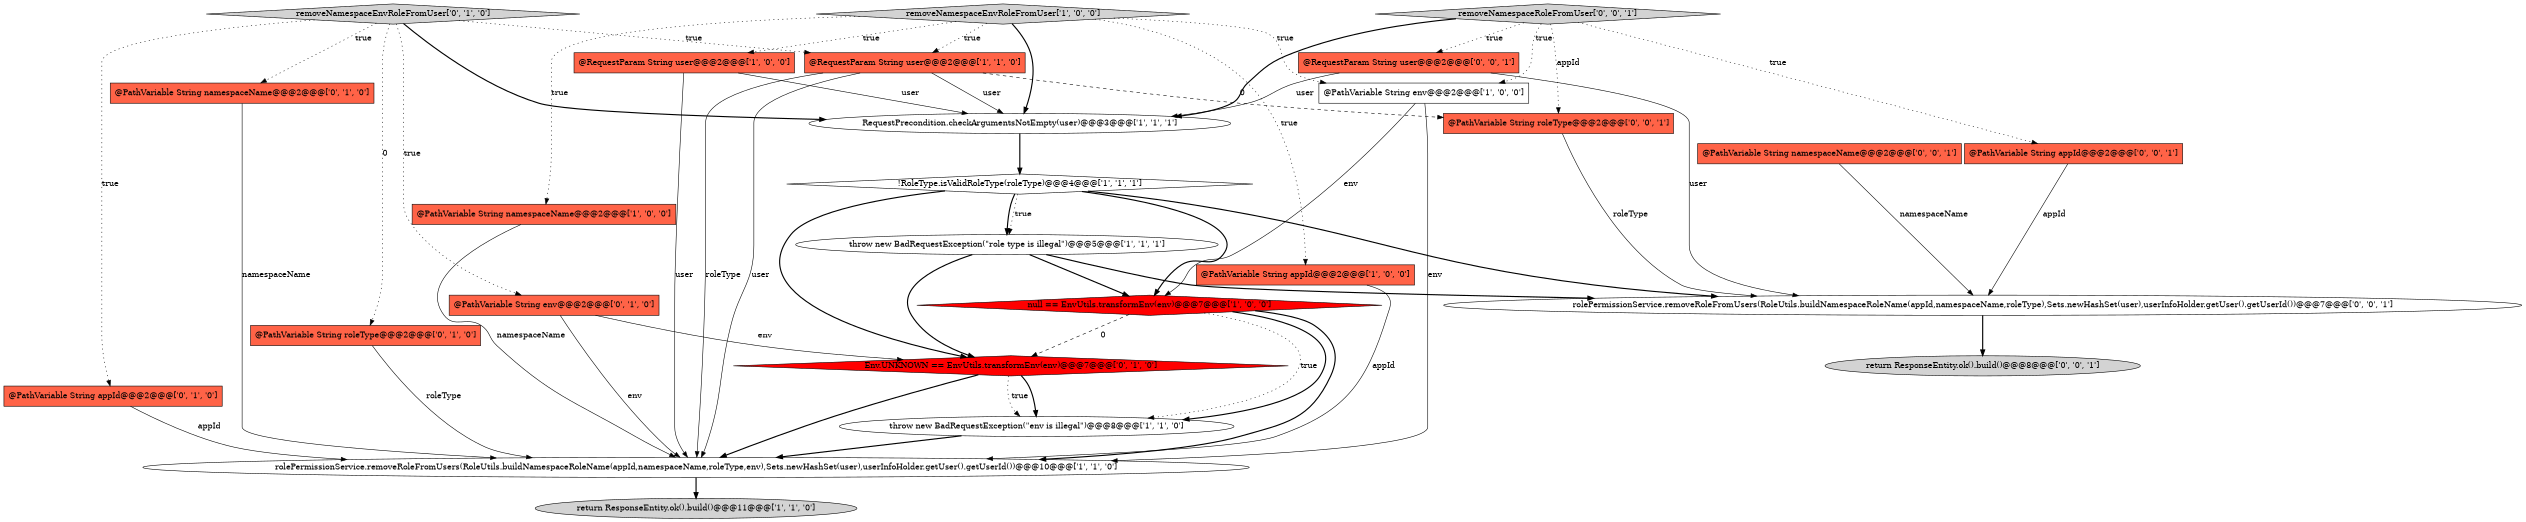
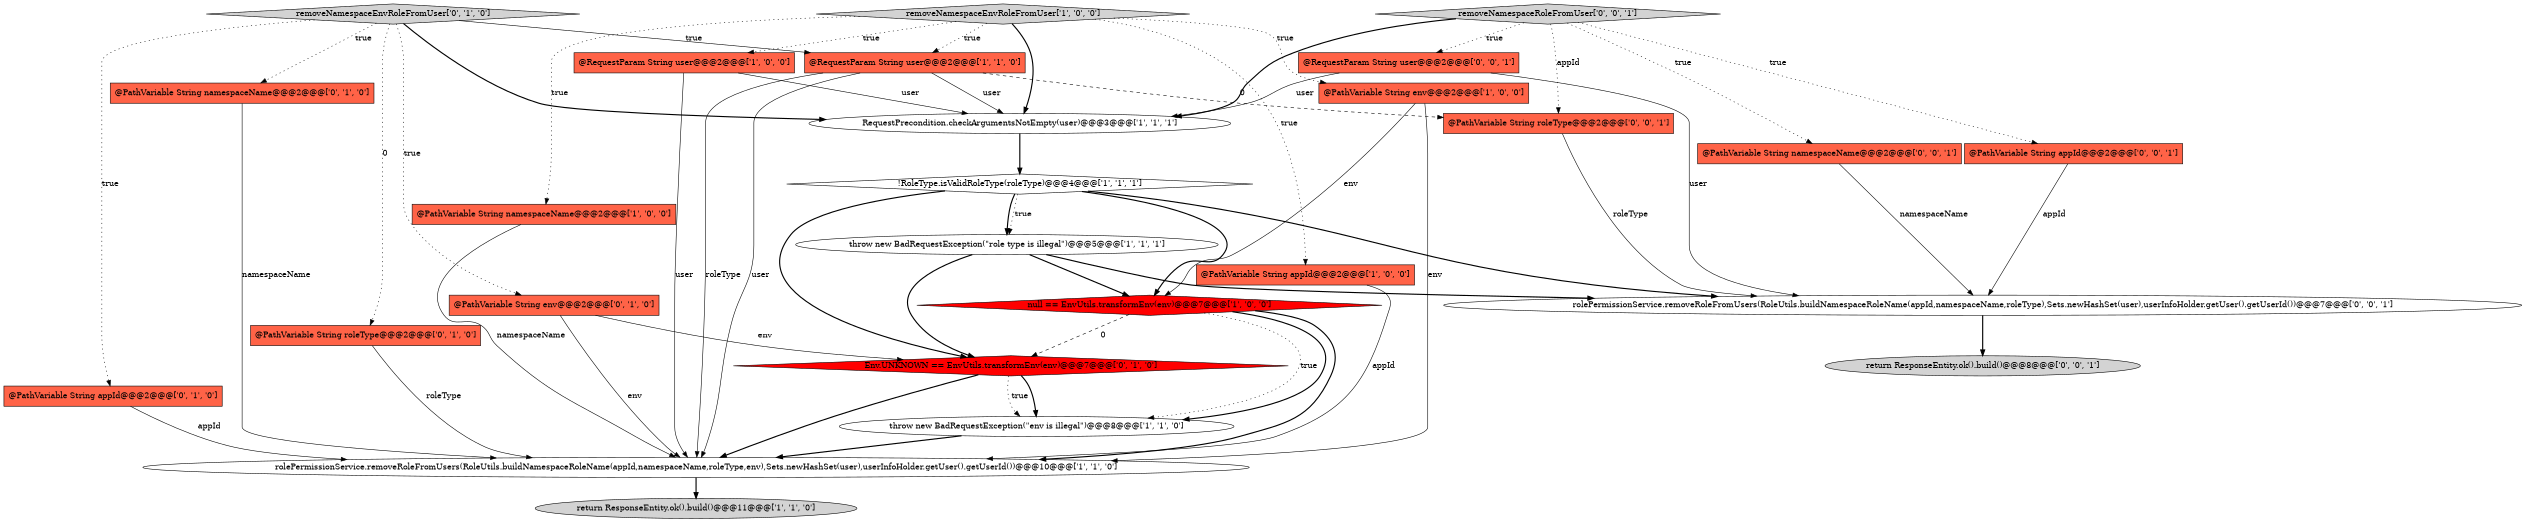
edge "removeNamespaceEnvRoleFromUser['0', '1', '0']" -> "@RequestParam String user@@@2@@@['1', '1', '0']": style dotted -> solid
edge "removeNamespaceRoleFromUser['0', '0', '1']" -> "@PathVariable String env@@@2@@@['1', '0', '0']": now "removeNamespaceRoleFromUser['0', '0', '1']" -> "@PathVariable String namespaceName@@@2@@@['0', '0', '1']"
node "@PathVariable String env@@@2@@@['1', '0', '0']": fillcolor white -> tomato
